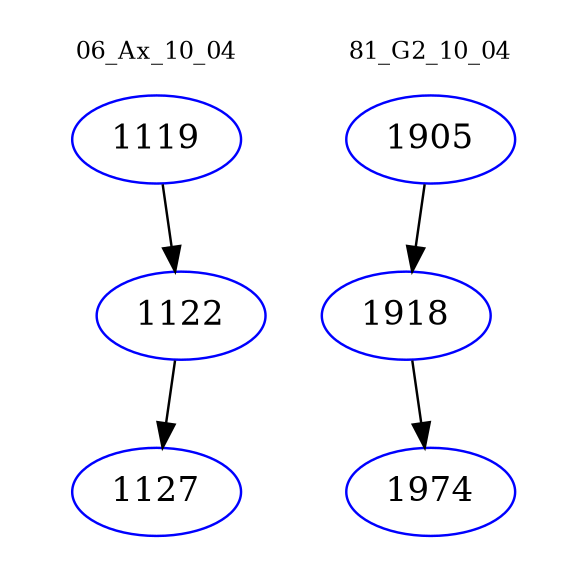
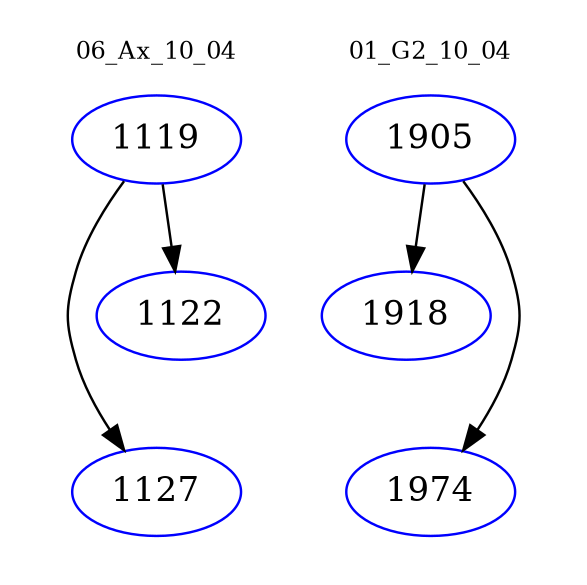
cluster "81_G2_10_04": label "81_G2_10_04" -> "01_G2_10_04"
edge "1122" -> "1127": now "1119" -> "1127"
edge "1918" -> "1974": now "1905" -> "1974"
